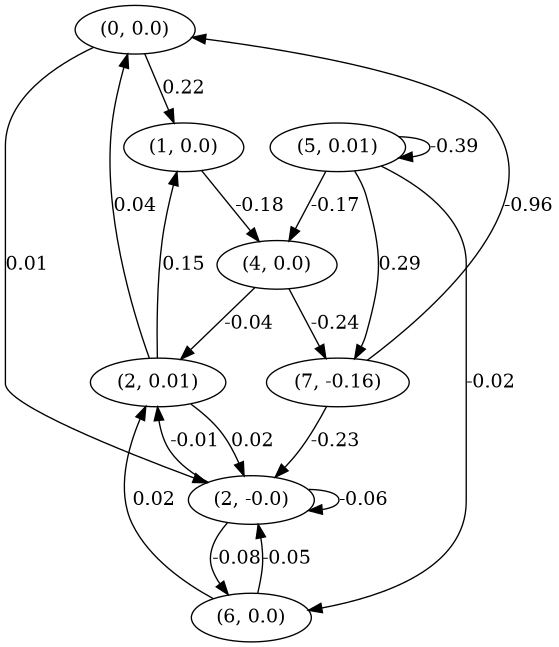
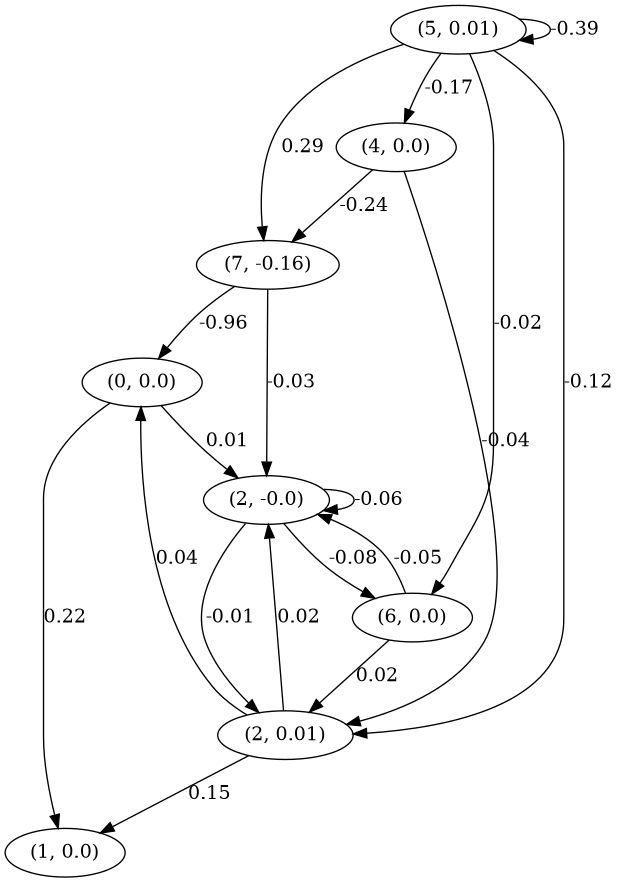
edge "(1, 0.0)" -> "(4, 0.0)": removed, label "-0.18"
edge "(7, -0.16)" -> "(2, -0.0)": label "-0.23" -> "-0.03"
edge "(5, 0.01)" -> "(2, 0.01)": added, label "-0.12"
